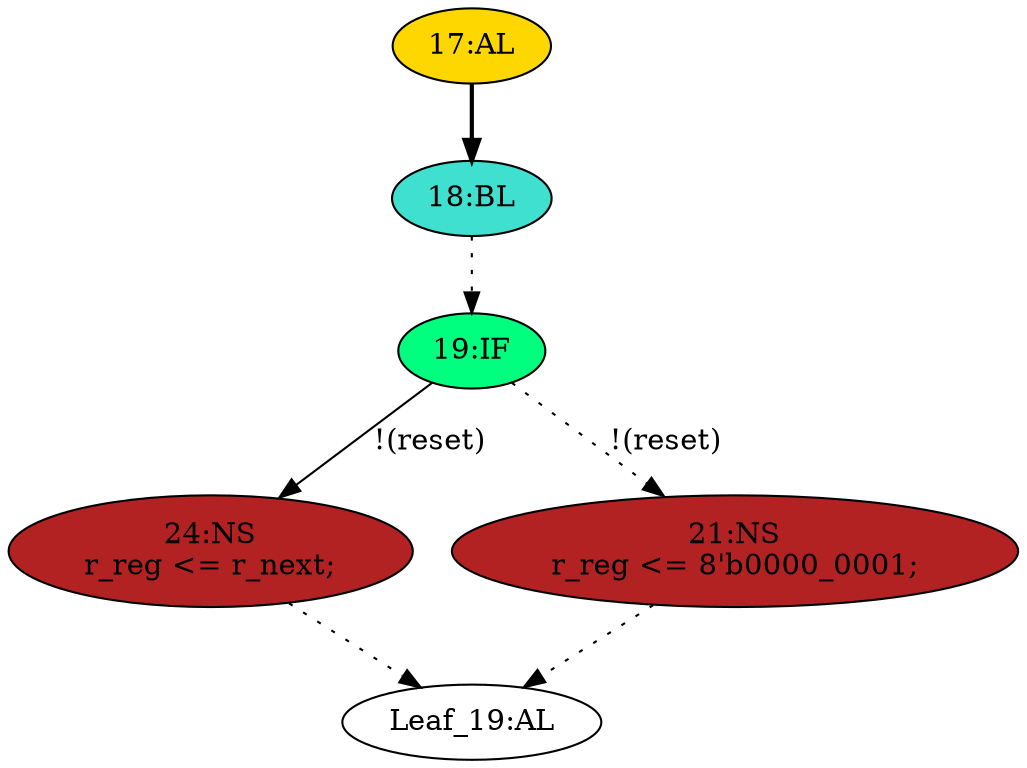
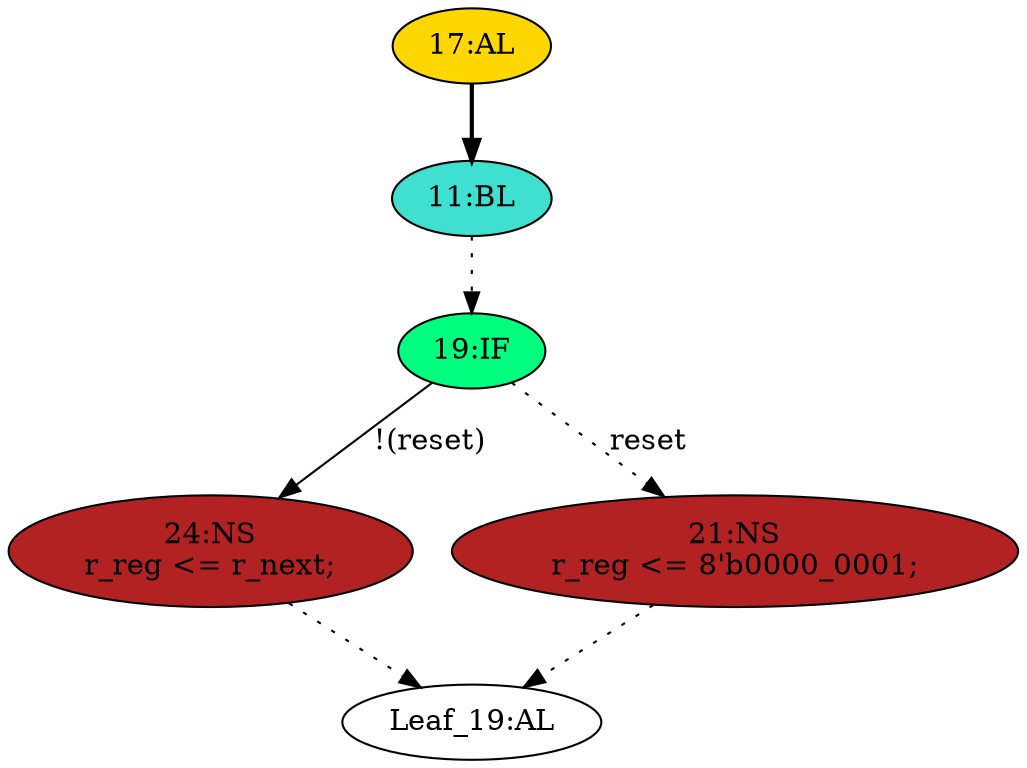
node "18:BL": label "18:BL" -> "11:BL"
edge "19:IF" -> "21:NS r_reg <= 8'b0000_0001;": label "!(reset)" -> "reset"
